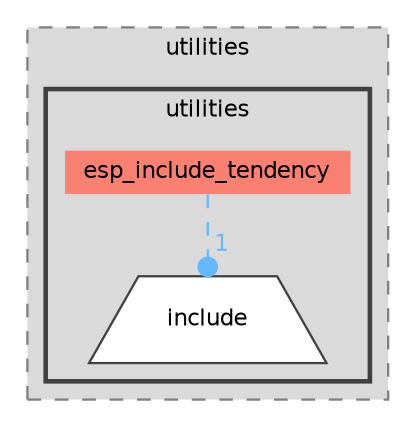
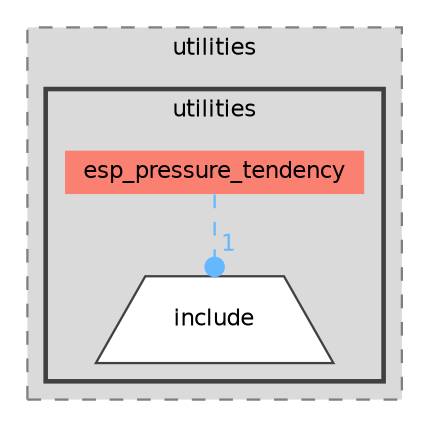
node "esp_include_tendency": label "esp_include_tendency" -> "esp_pressure_tendency"
